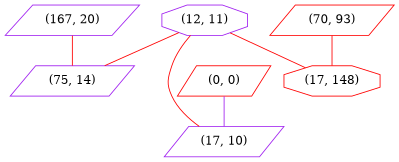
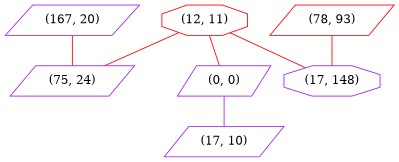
node "(12, 11)": color purple -> red
node "(70, 93)": label "(70, 93)" -> "(78, 93)"
node "(75, 14)": label "(75, 14)" -> "(75, 24)"
node "(0, 0)": color red -> purple
node "(17, 148)": color red -> purple
edge "(12, 11)" -- "(17, 10)": now "(12, 11)" -- "(0, 0)"
